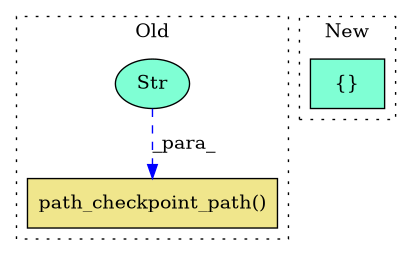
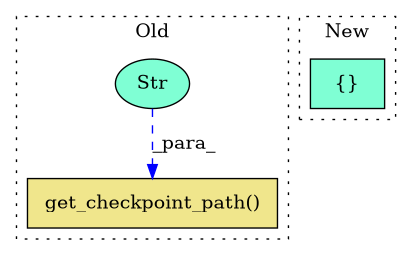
node "path_checkpoint_path()": label "path_checkpoint_path()" -> "get_checkpoint_path()"
